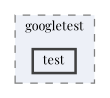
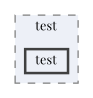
cluster "googletest": label "googletest" -> "test"
